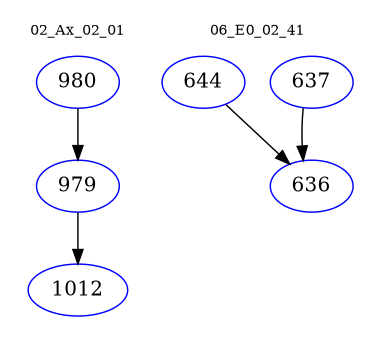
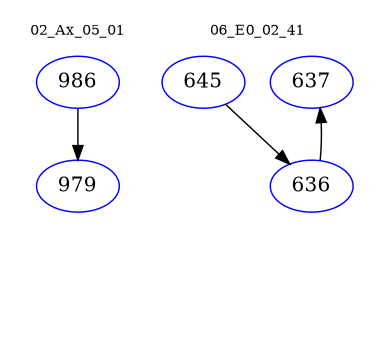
cluster "02_Ax_02_01": label "02_Ax_02_01" -> "02_Ax_05_01"
node "980": label "980" -> "986"
node "644": label "644" -> "645"
edge "637" -> "636": reversed
node "1012": removed
